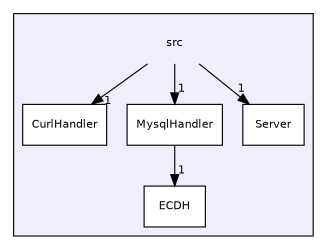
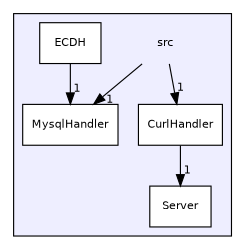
edge "src" -> "Server": now "CurlHandler" -> "Server"
edge "MysqlHandler" -> "ECDH": reversed
